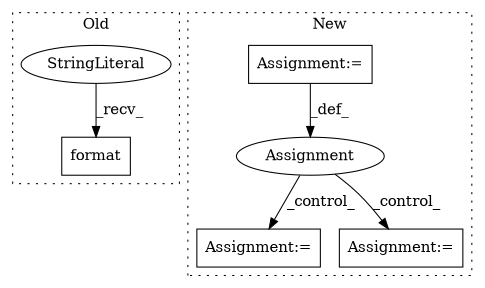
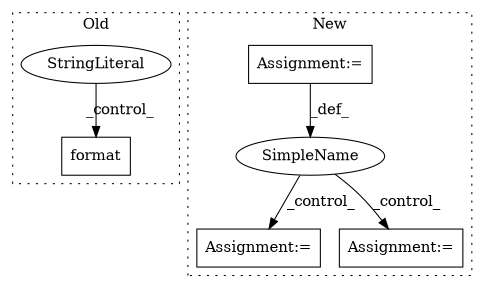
edge "StringLiteral" -> "format": label "_recv_" -> "_control_"
node "Assignment": label "Assignment" -> "SimpleName"
